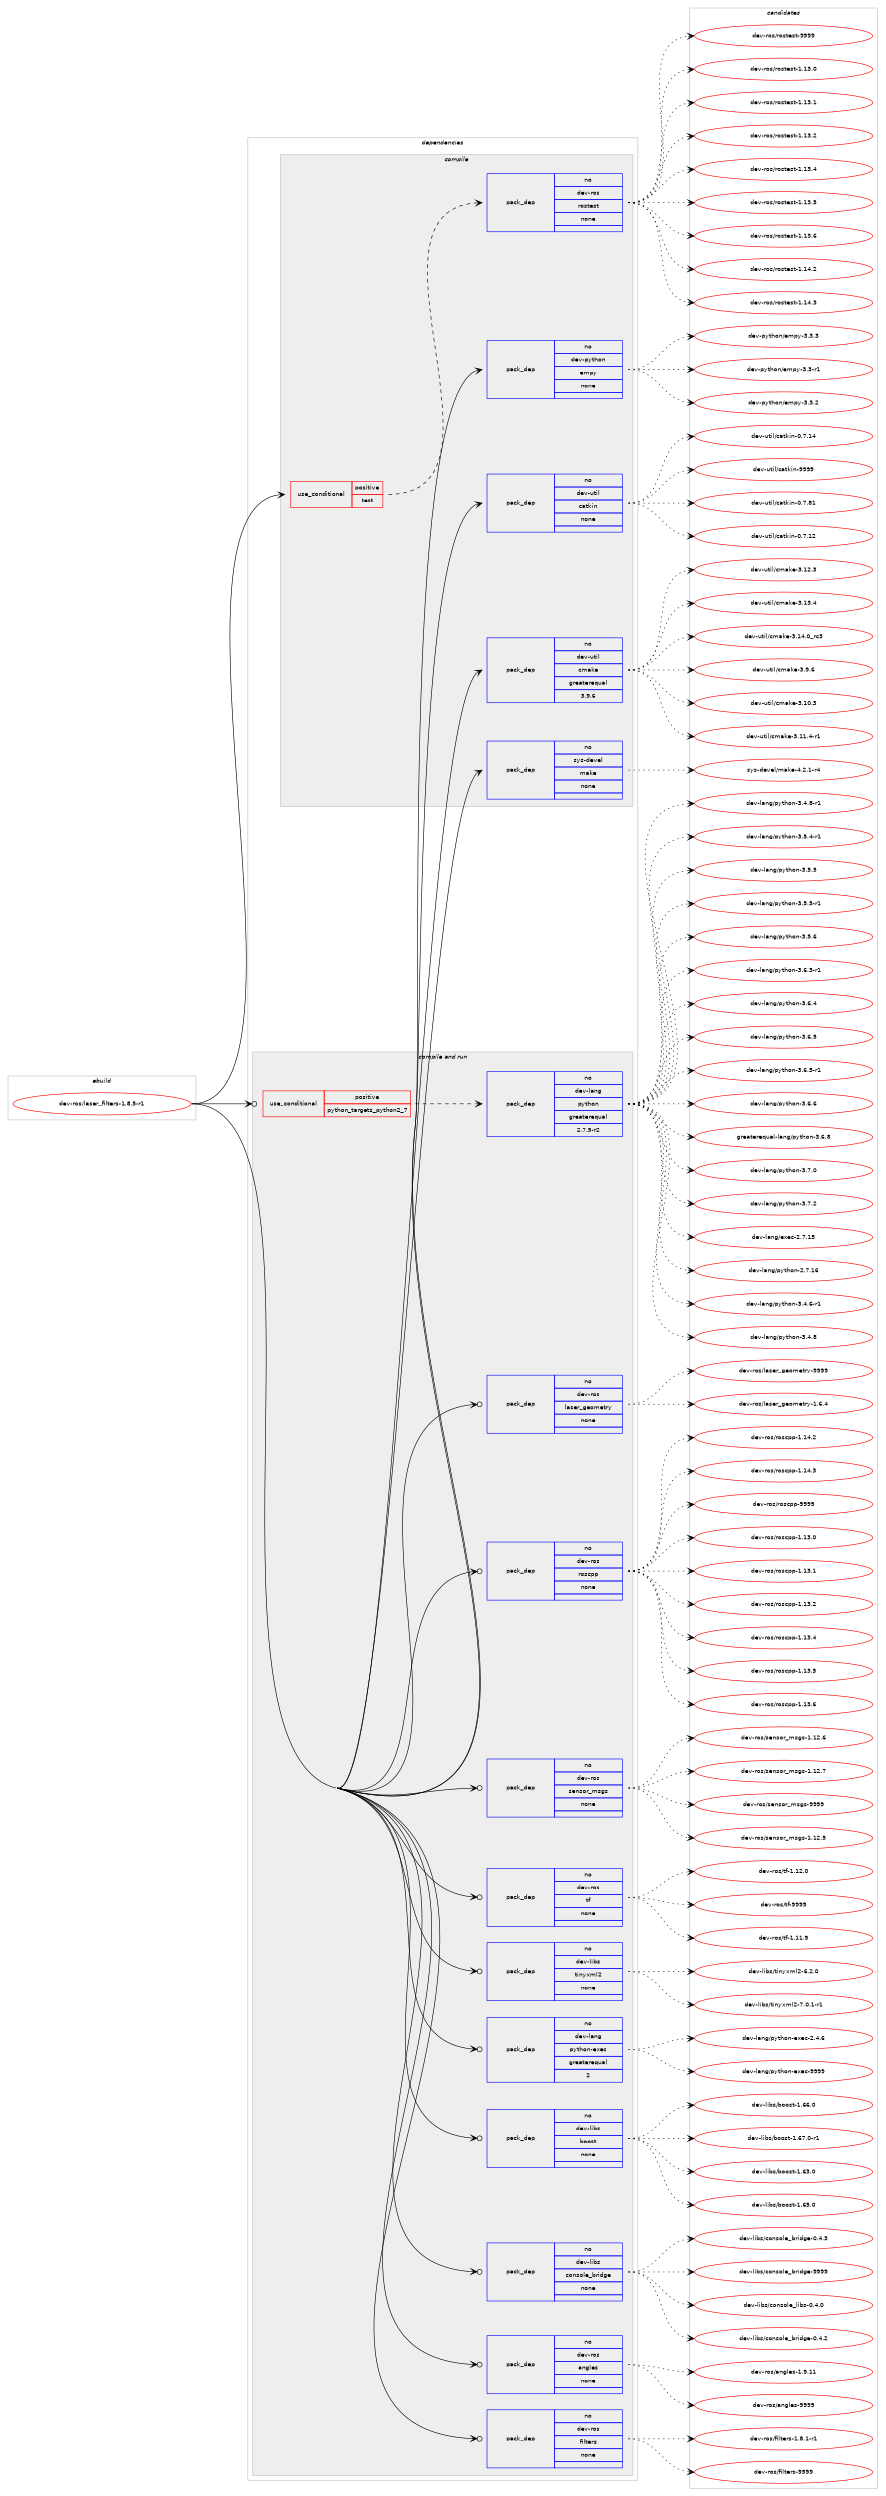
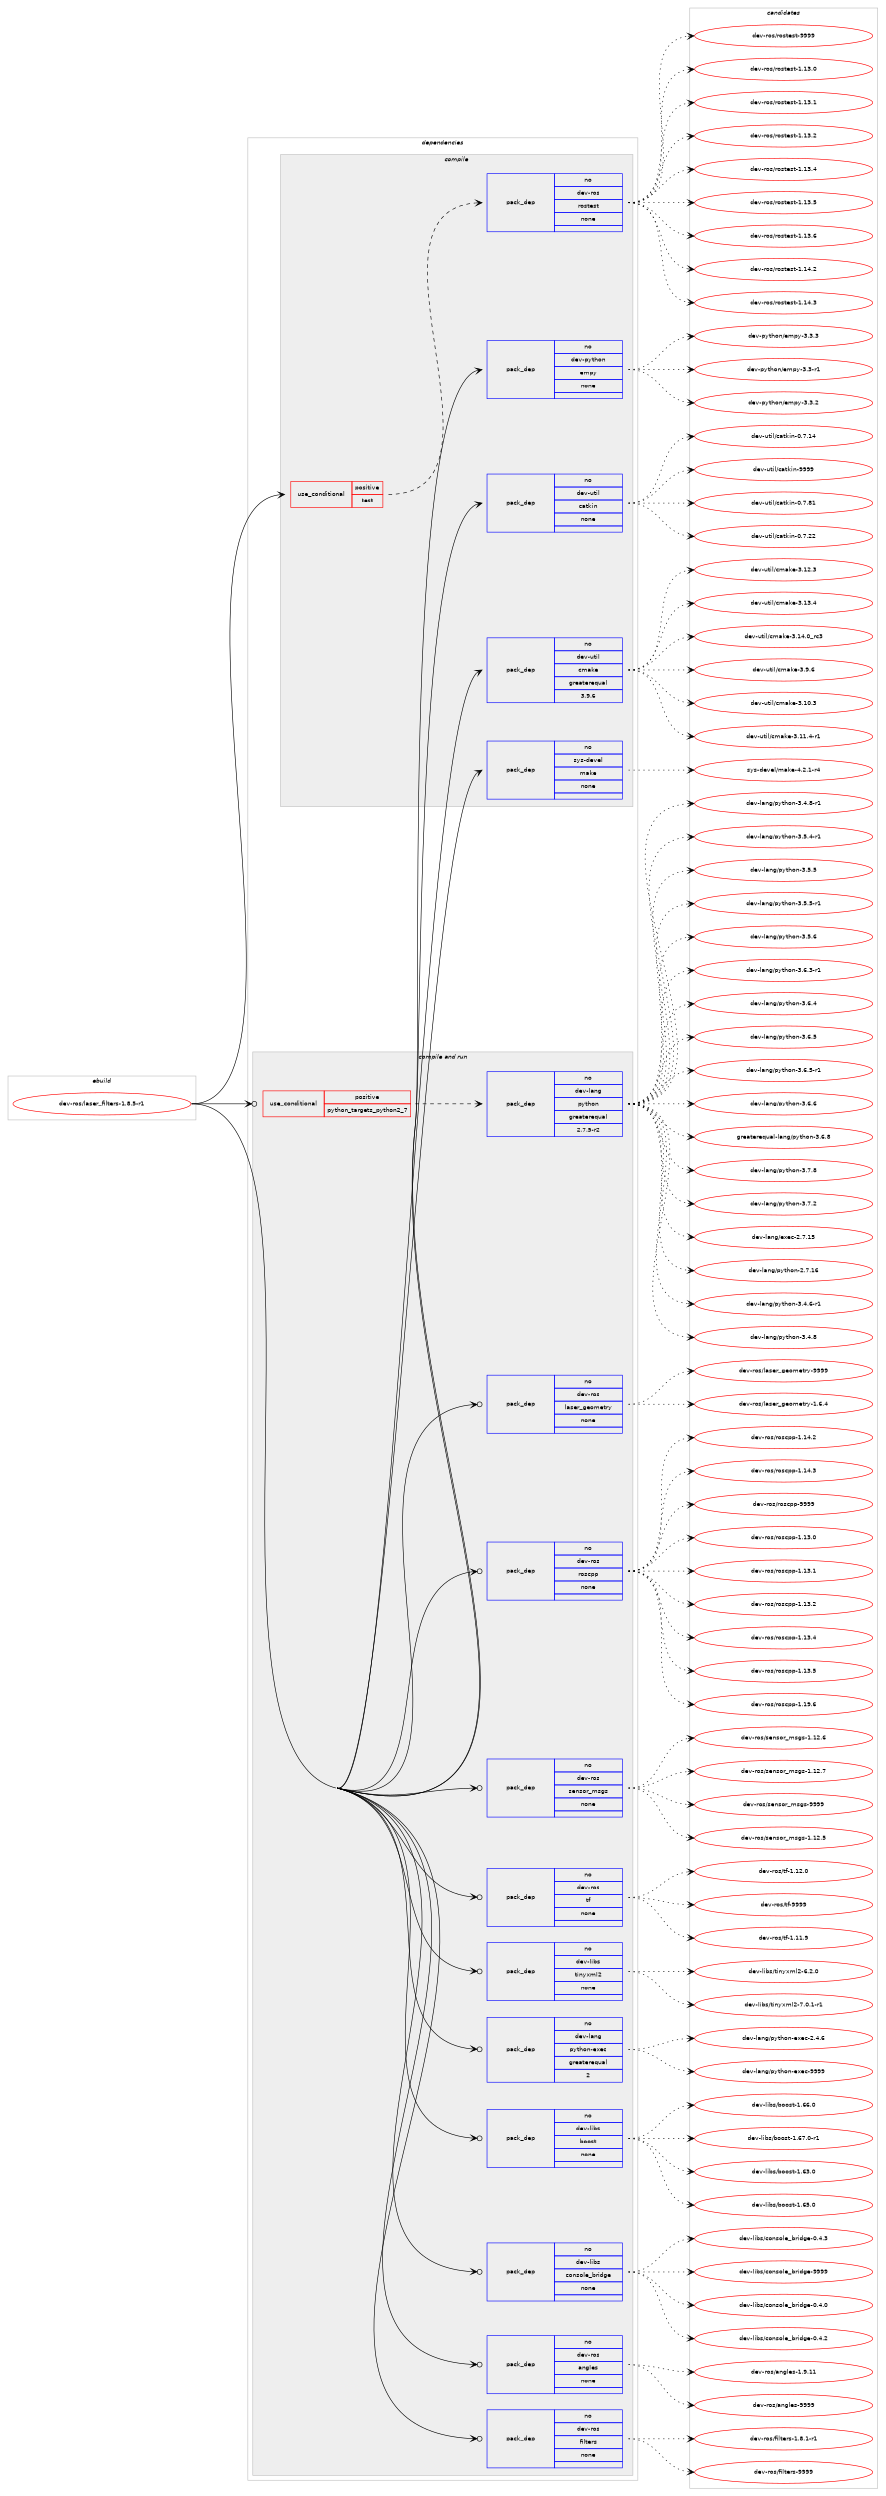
node "dev-util/catkin-0.7.12": label "dev-util/catkin-0.7.12" -> "dev-util/catkin-0.7.22"
node "dev-lang/python-3.7.0": label "dev-lang/python-3.7.0" -> "dev-lang/python-3.7.8"
node "dev-ros/roscpp-1.13.6": label "dev-ros/roscpp-1.13.6" -> "dev-ros/roscpp-1.19.6"
node "dev-libs/console_libs-0.4.0": label "dev-libs/console_libs-0.4.0" -> "dev-libs/console_bridge-0.4.0"
